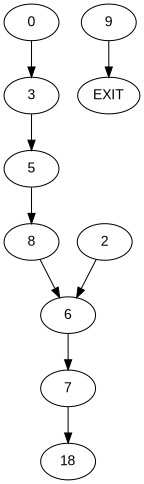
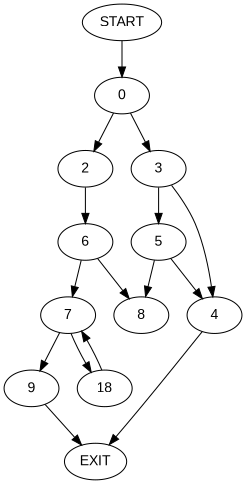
node "START": added
edge "0" -> "2": added
edge "8" -> "6": reversed
node "4": added
edge "7" -> "9": added
edge "18" -> "7": added
